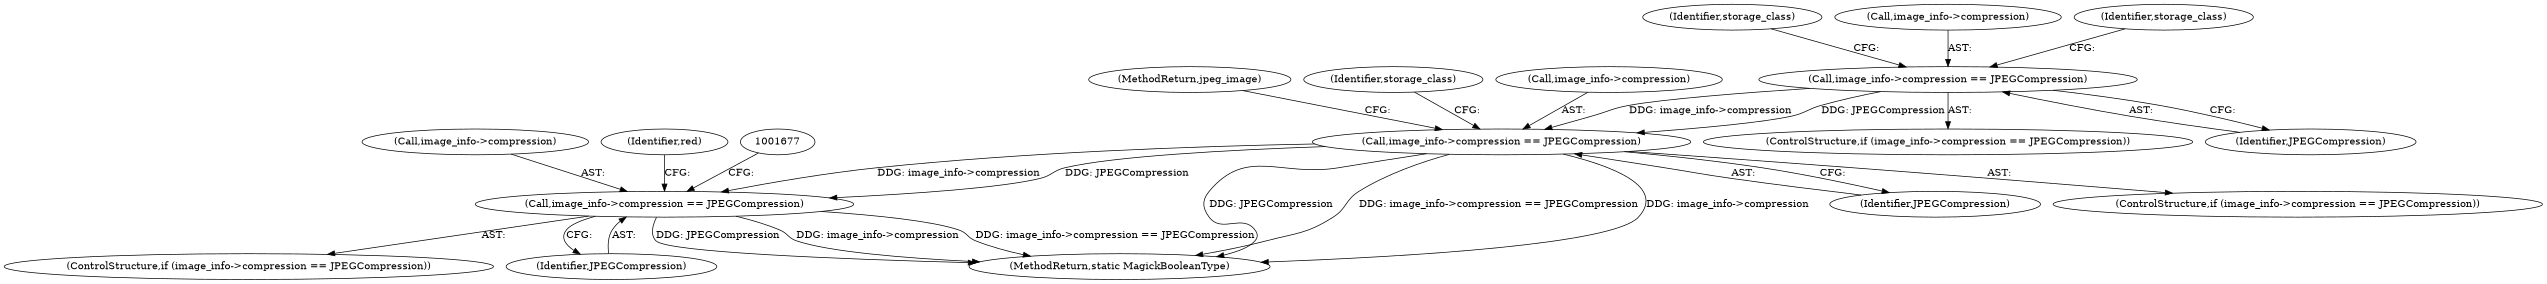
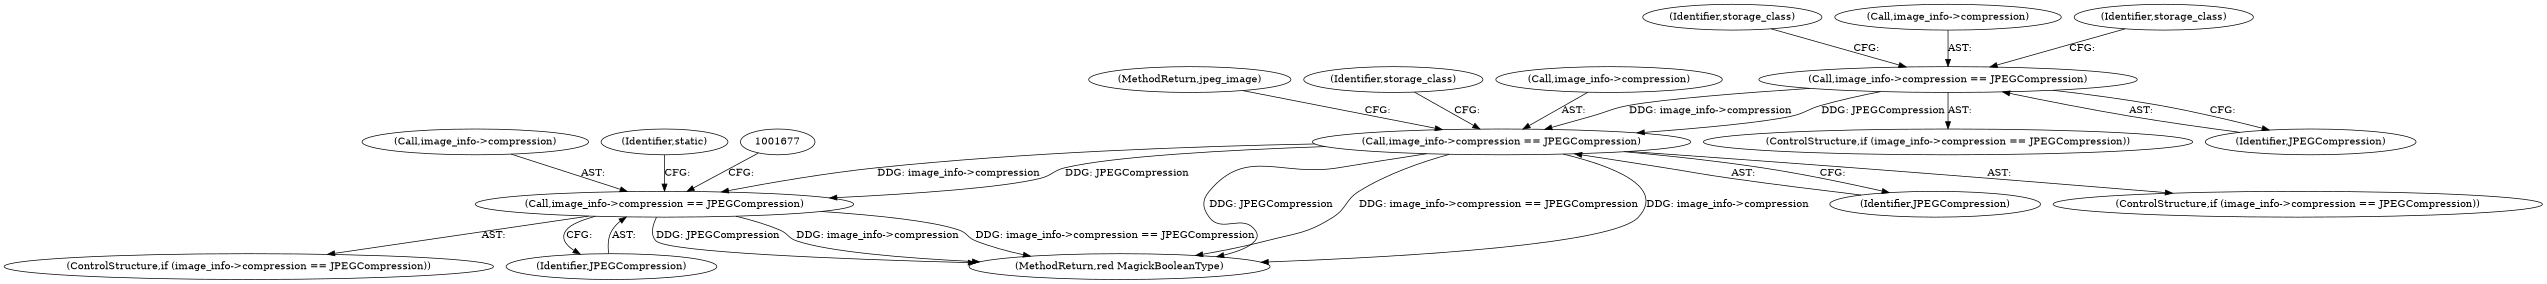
node "(Identifier,red)": label "(Identifier,red)" -> "(Identifier,static)"
node "(MethodReturn,static MagickBooleanType)": label "(MethodReturn,static MagickBooleanType)" -> "(MethodReturn,red MagickBooleanType)"
